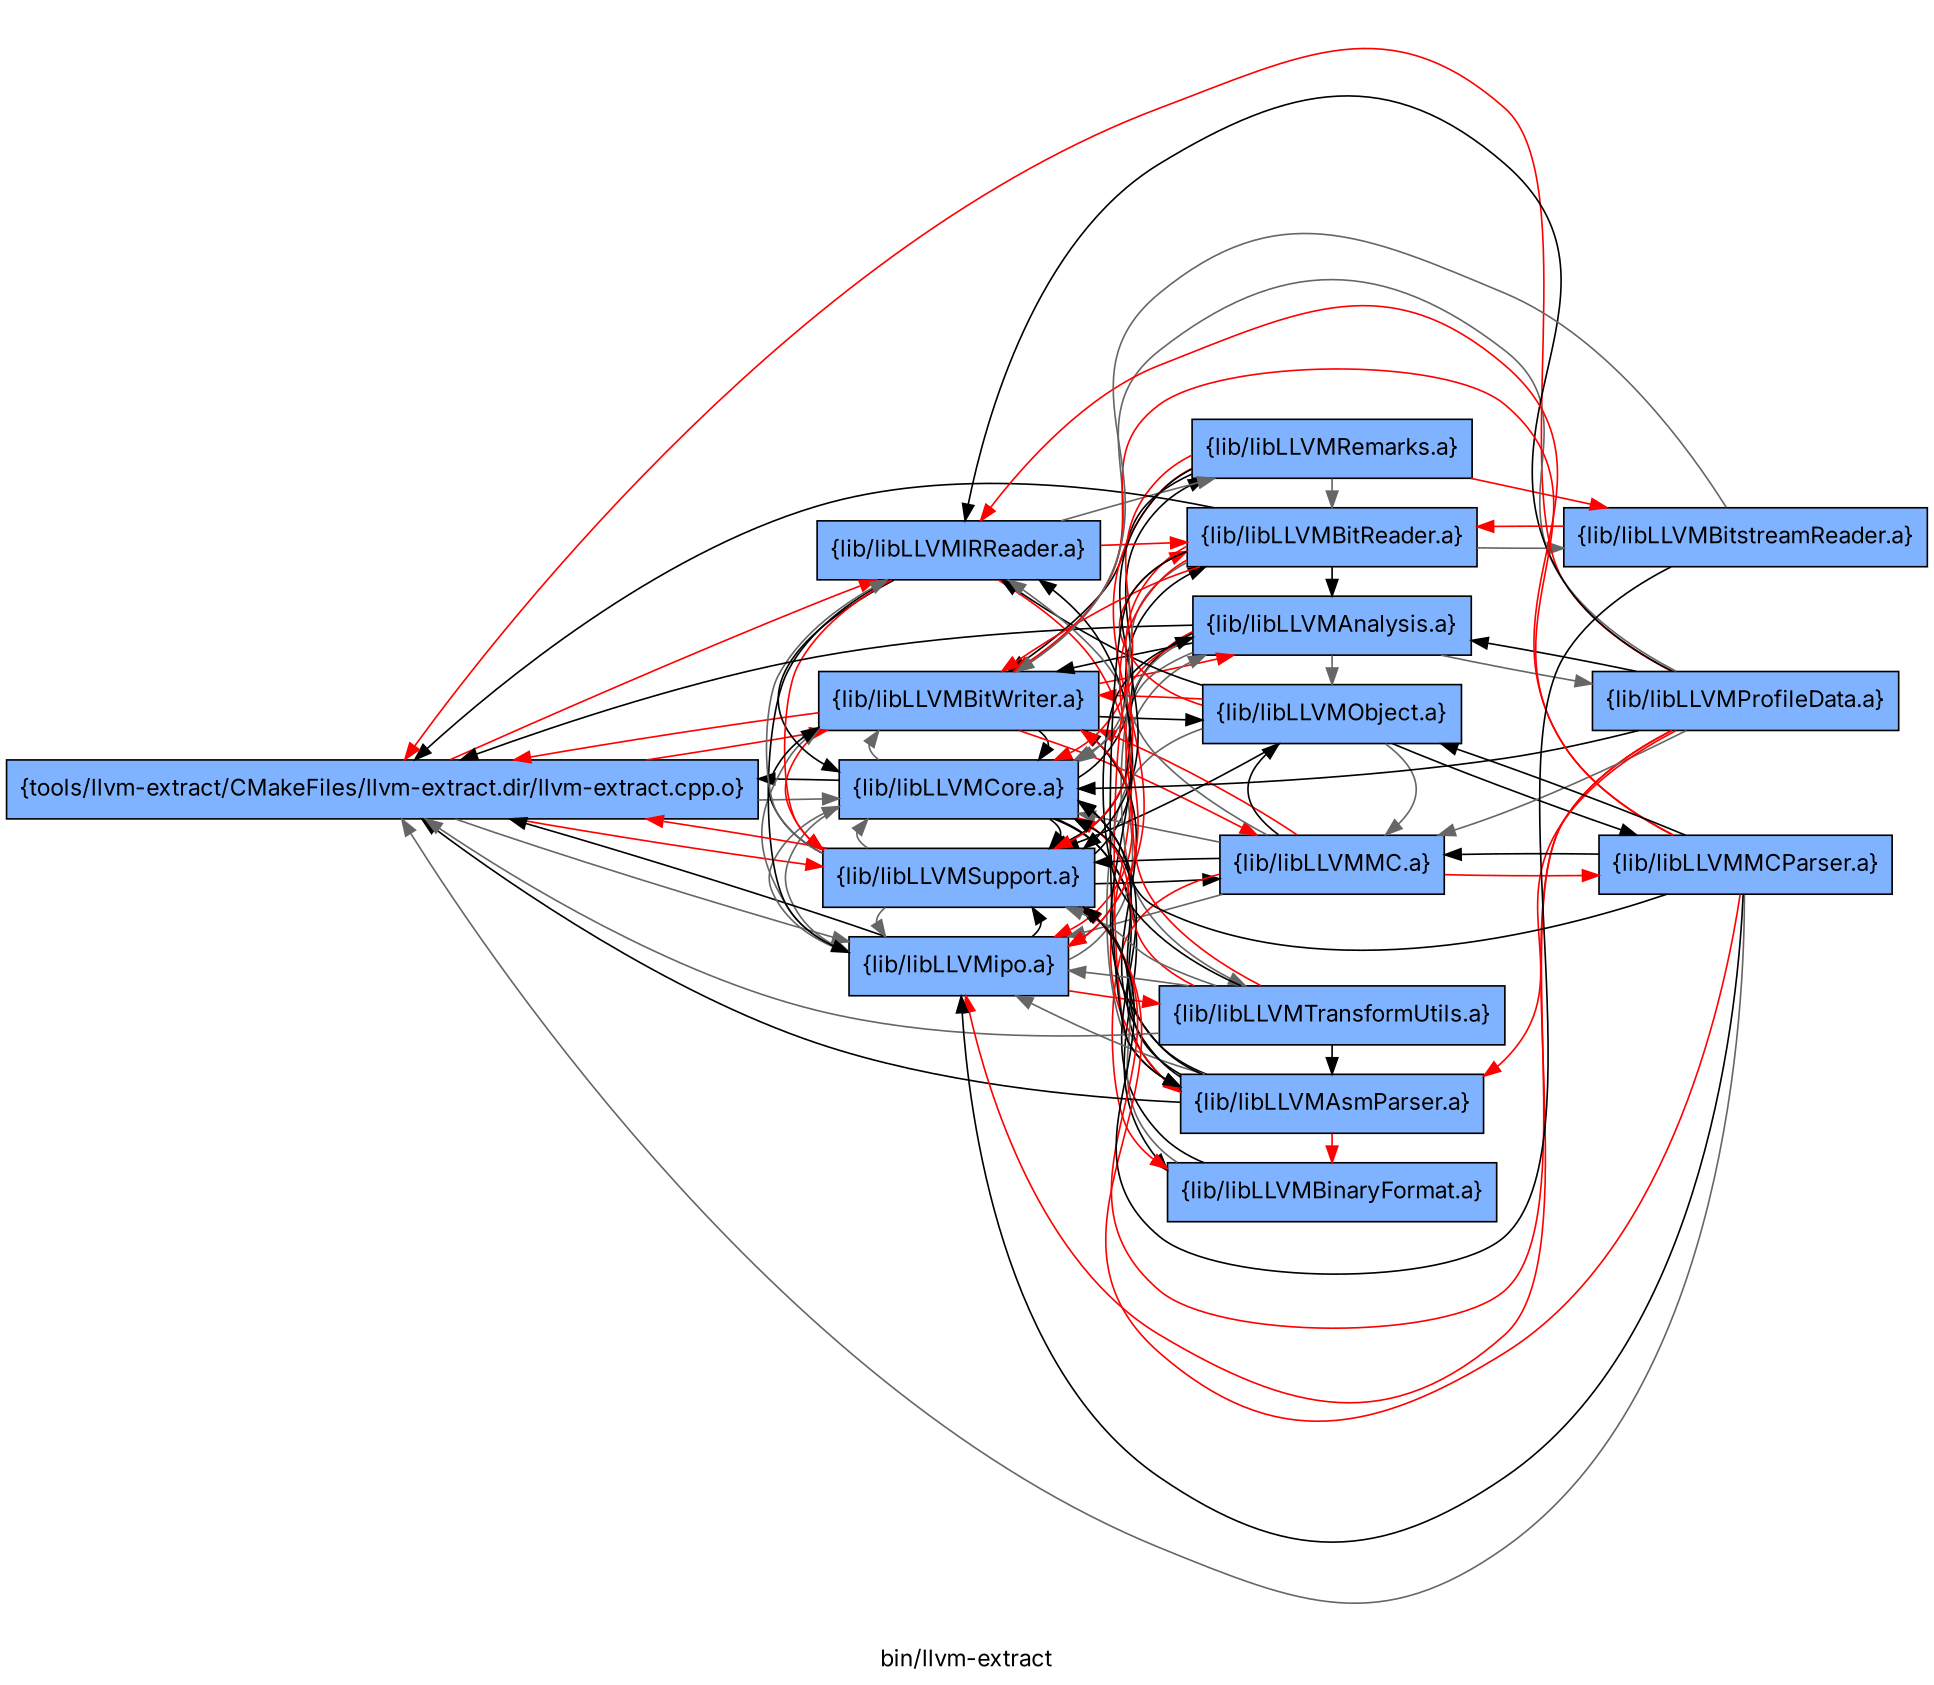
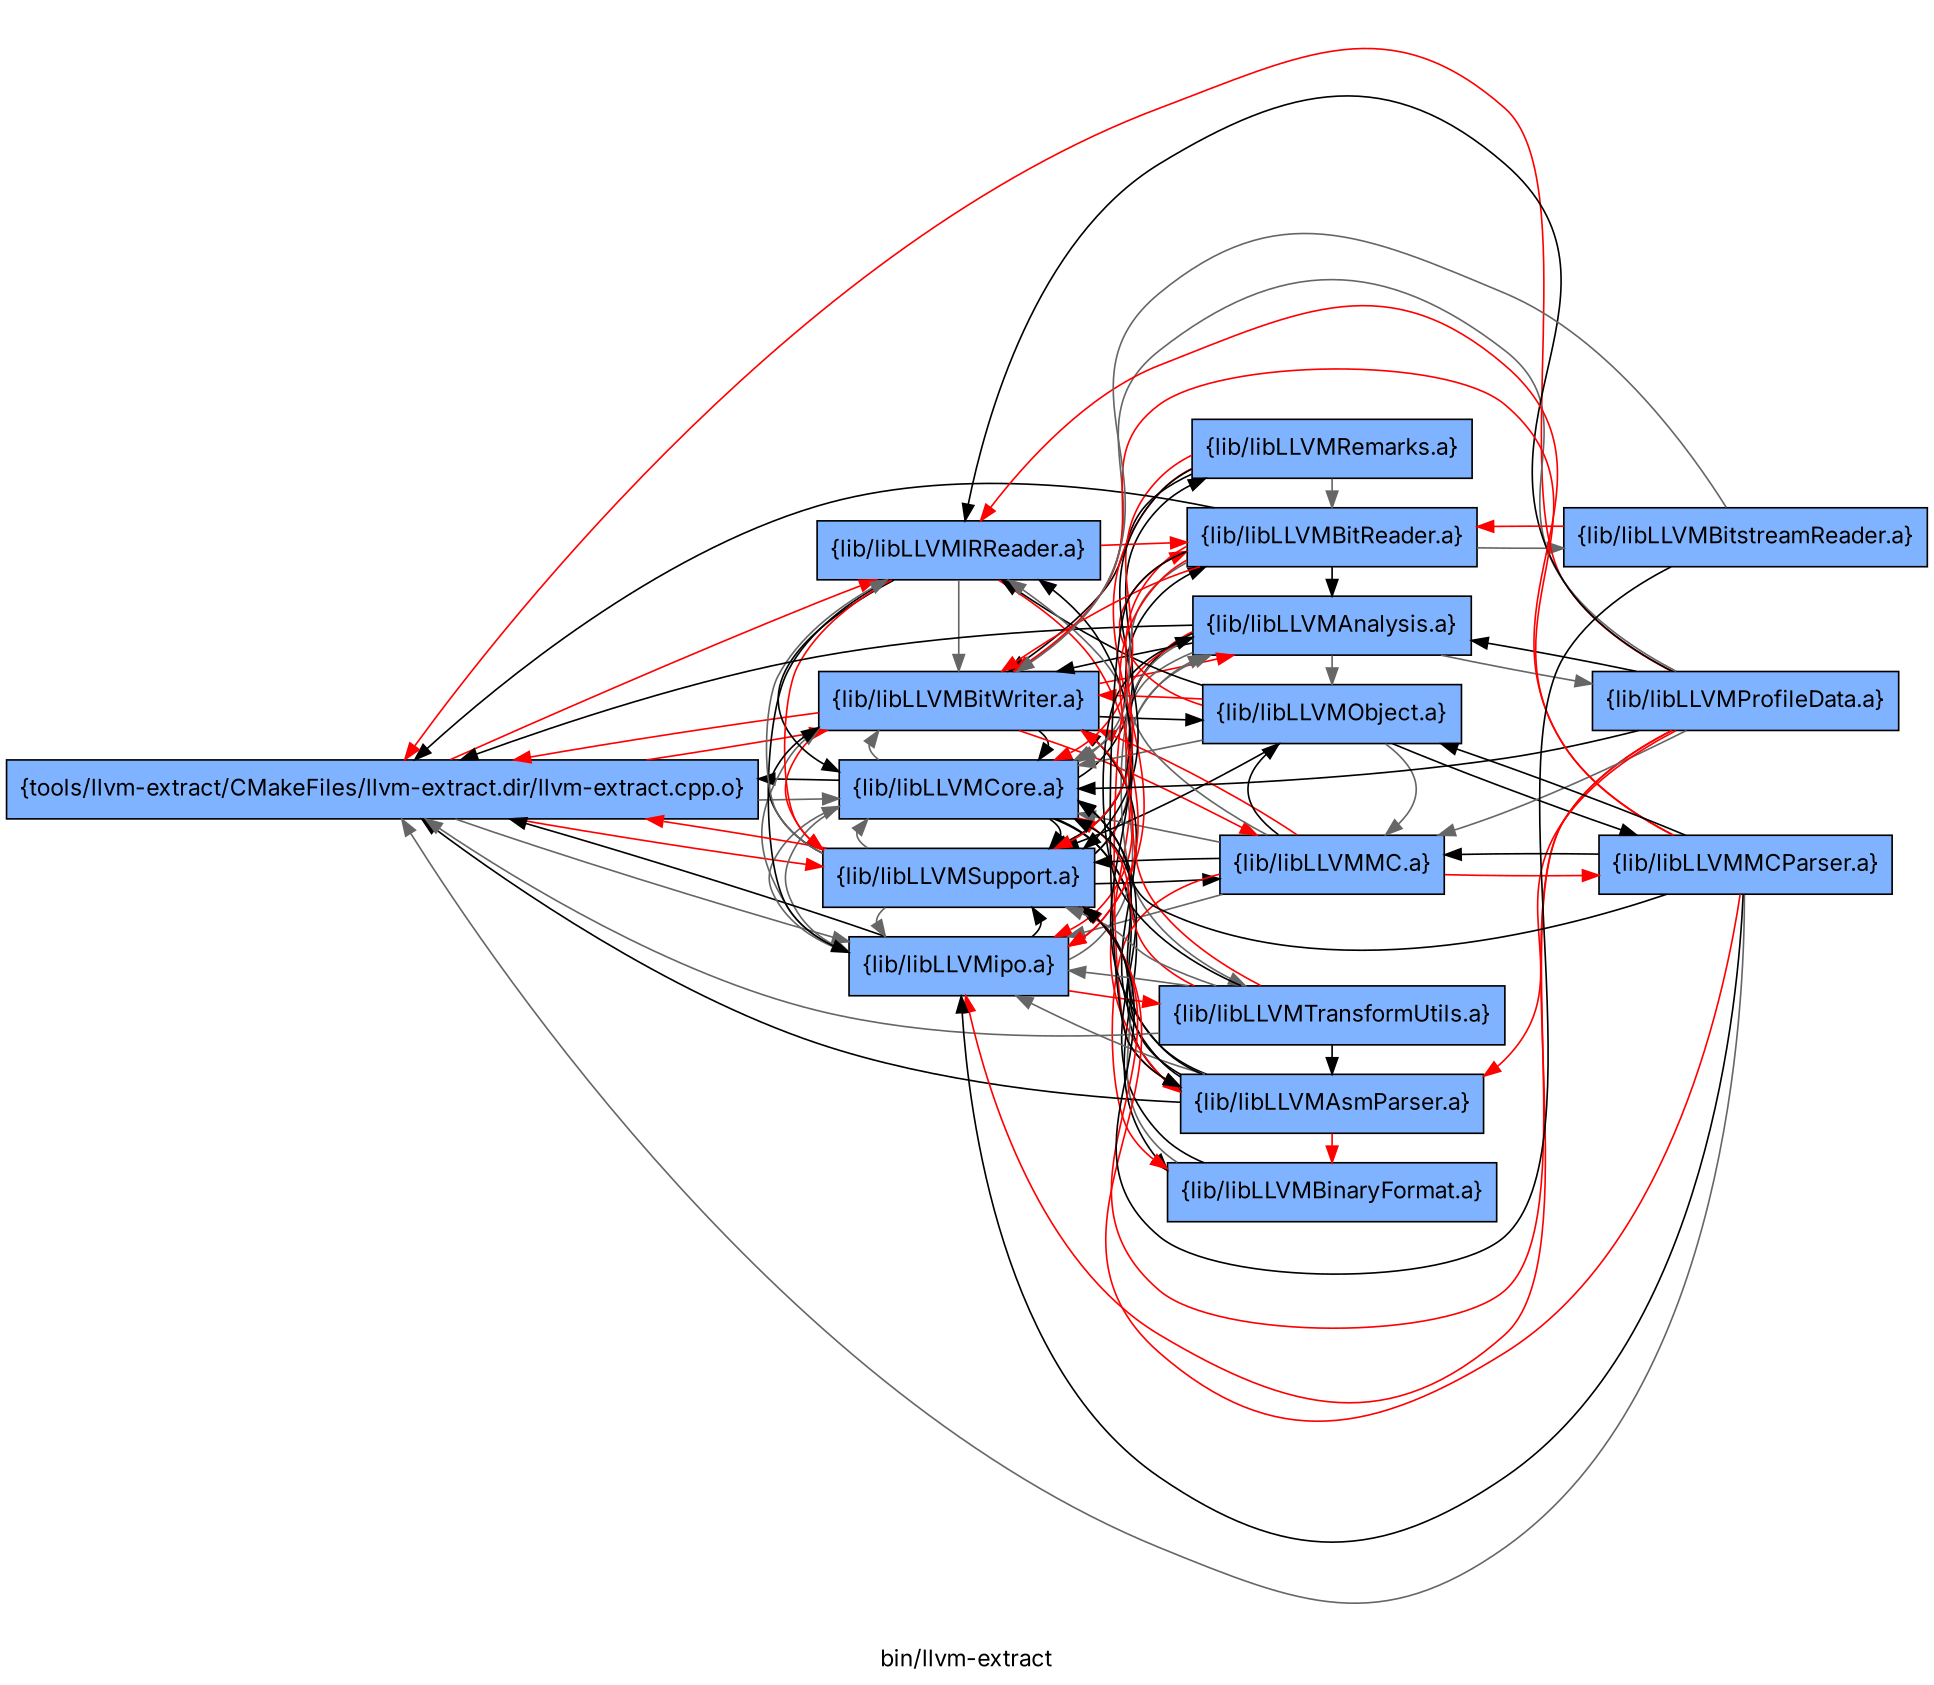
edge "{lib/libLLVMRemarks.a}" -> "{lib/libLLVMBitstreamReader.a}": removed
edge "{lib/libLLVMIRReader.a}" -> "{lib/libLLVMRemarks.a}": now "{lib/libLLVMIRReader.a}" -> "{lib/libLLVMBitWriter.a}"
edge "{lib/libLLVMSupport.a}" -> "{lib/libLLVMAnalysis.a}": added
edge "{lib/libLLVMObject.a}" -> "{lib/libLLVMAsmParser.a}": now "{lib/libLLVMObject.a}" -> "{lib/libLLVMCore.a}"
